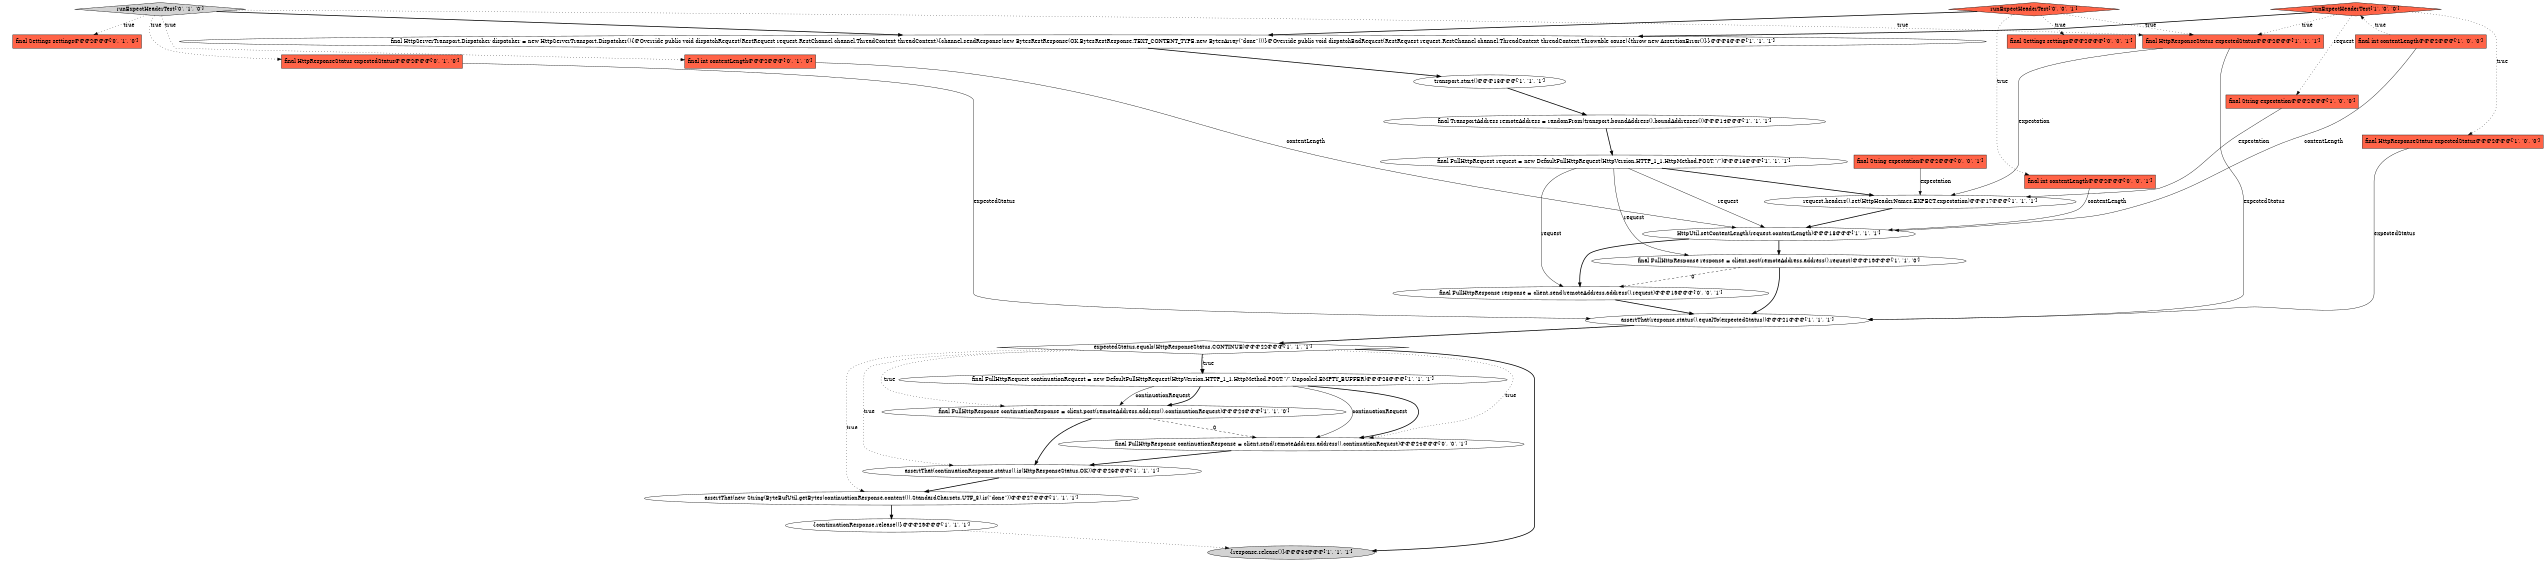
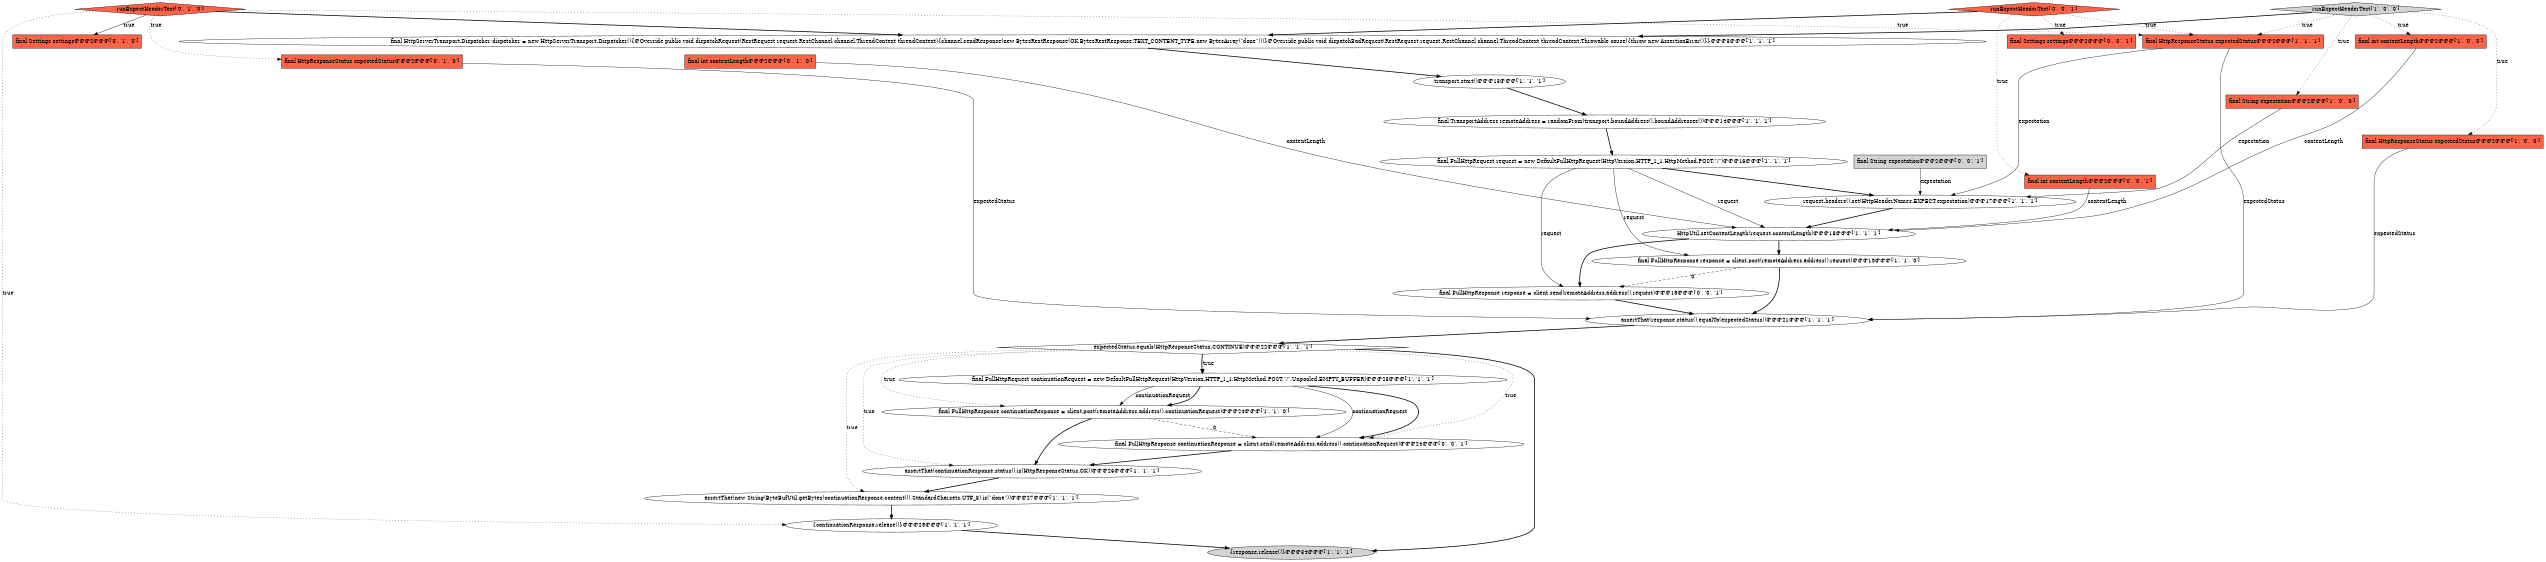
node "runExpectHeaderTest['0', '1', '0']": fillcolor lightgray -> tomato
node "runExpectHeaderTest['1', '0', '0']": fillcolor tomato -> lightgray
edge "runExpectHeaderTest['0', '1', '0']" -> "final Settings settings@@@2@@@['0', '1', '0']": style dotted -> solid
edge "final int contentLength@@@2@@@['1', '0', '0']" -> "runExpectHeaderTest['1', '0', '0']": reversed
edge "runExpectHeaderTest['1', '0', '0']" -> "final String expectation@@@2@@@['1', '0', '0']": label "request" -> "true"
edge "runExpectHeaderTest['0', '1', '0']" -> "final int contentLength@@@2@@@['0', '1', '0']": now "runExpectHeaderTest['0', '1', '0']" -> "{continuationResponse.release()}@@@29@@@['1', '1', '1']"
node "final String expectation@@@2@@@['0', '0', '1']": fillcolor tomato -> lightgray
edge "{continuationResponse.release()}@@@29@@@['1', '1', '1']" -> "{response.release()}@@@34@@@['1', '1', '1']": style dotted -> bold
